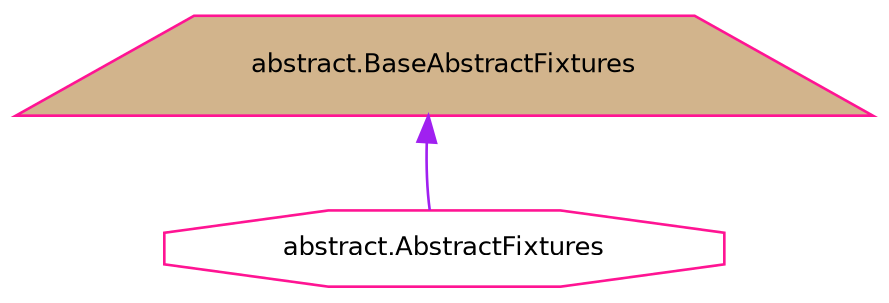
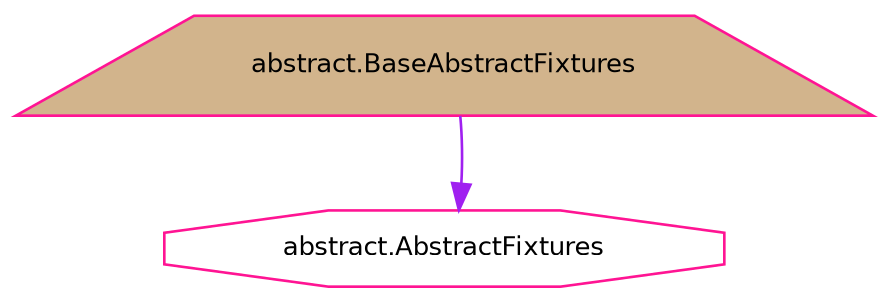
edge "abstract.AbstractFixtures" -> "abstract.BaseAbstractFixtures": reversed
